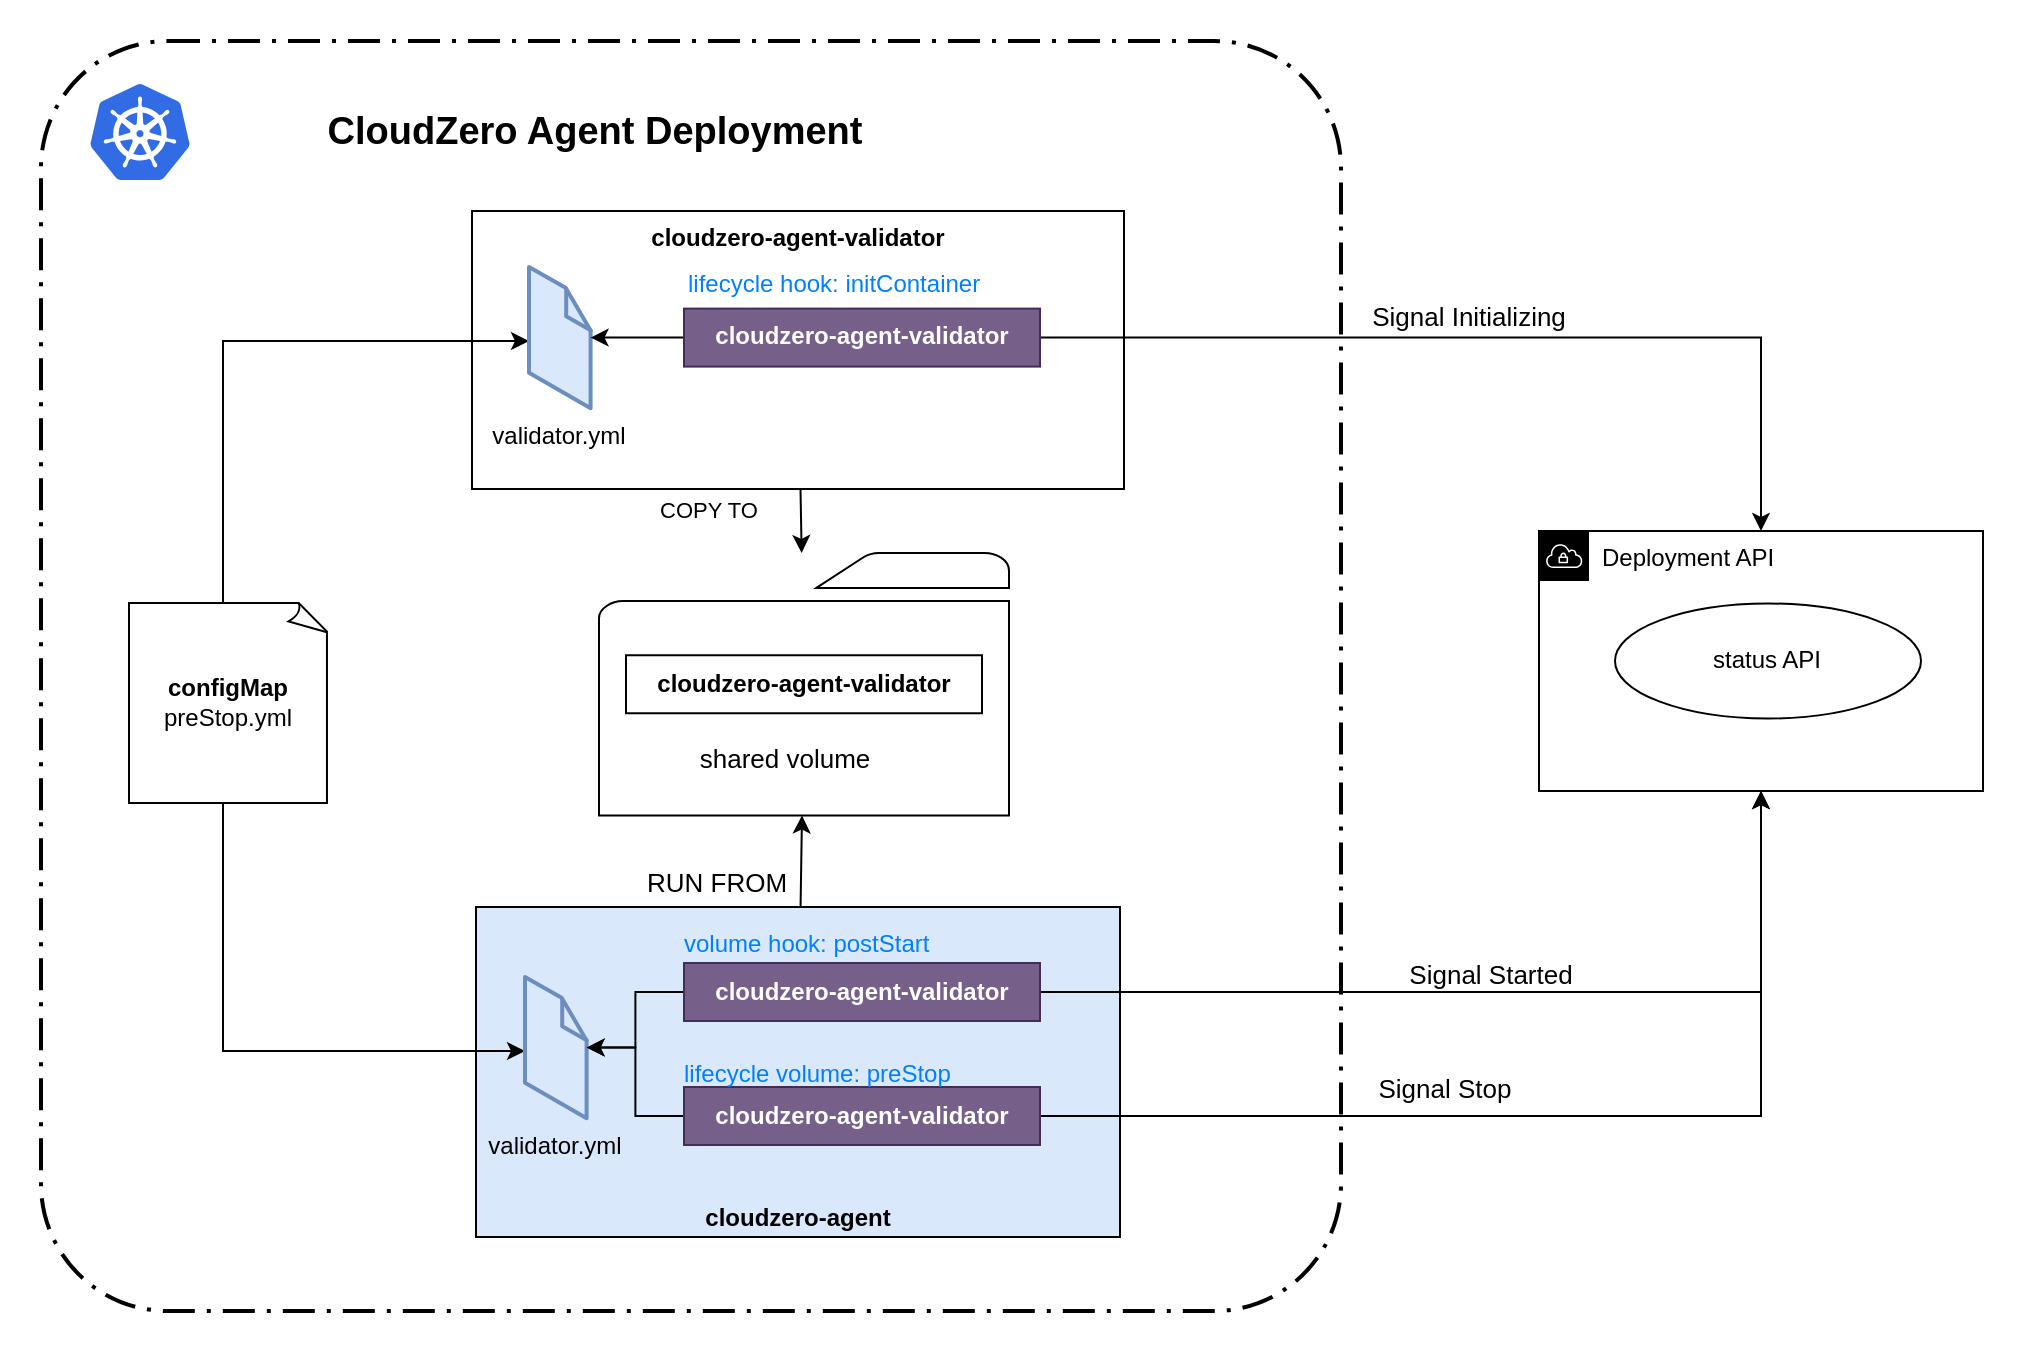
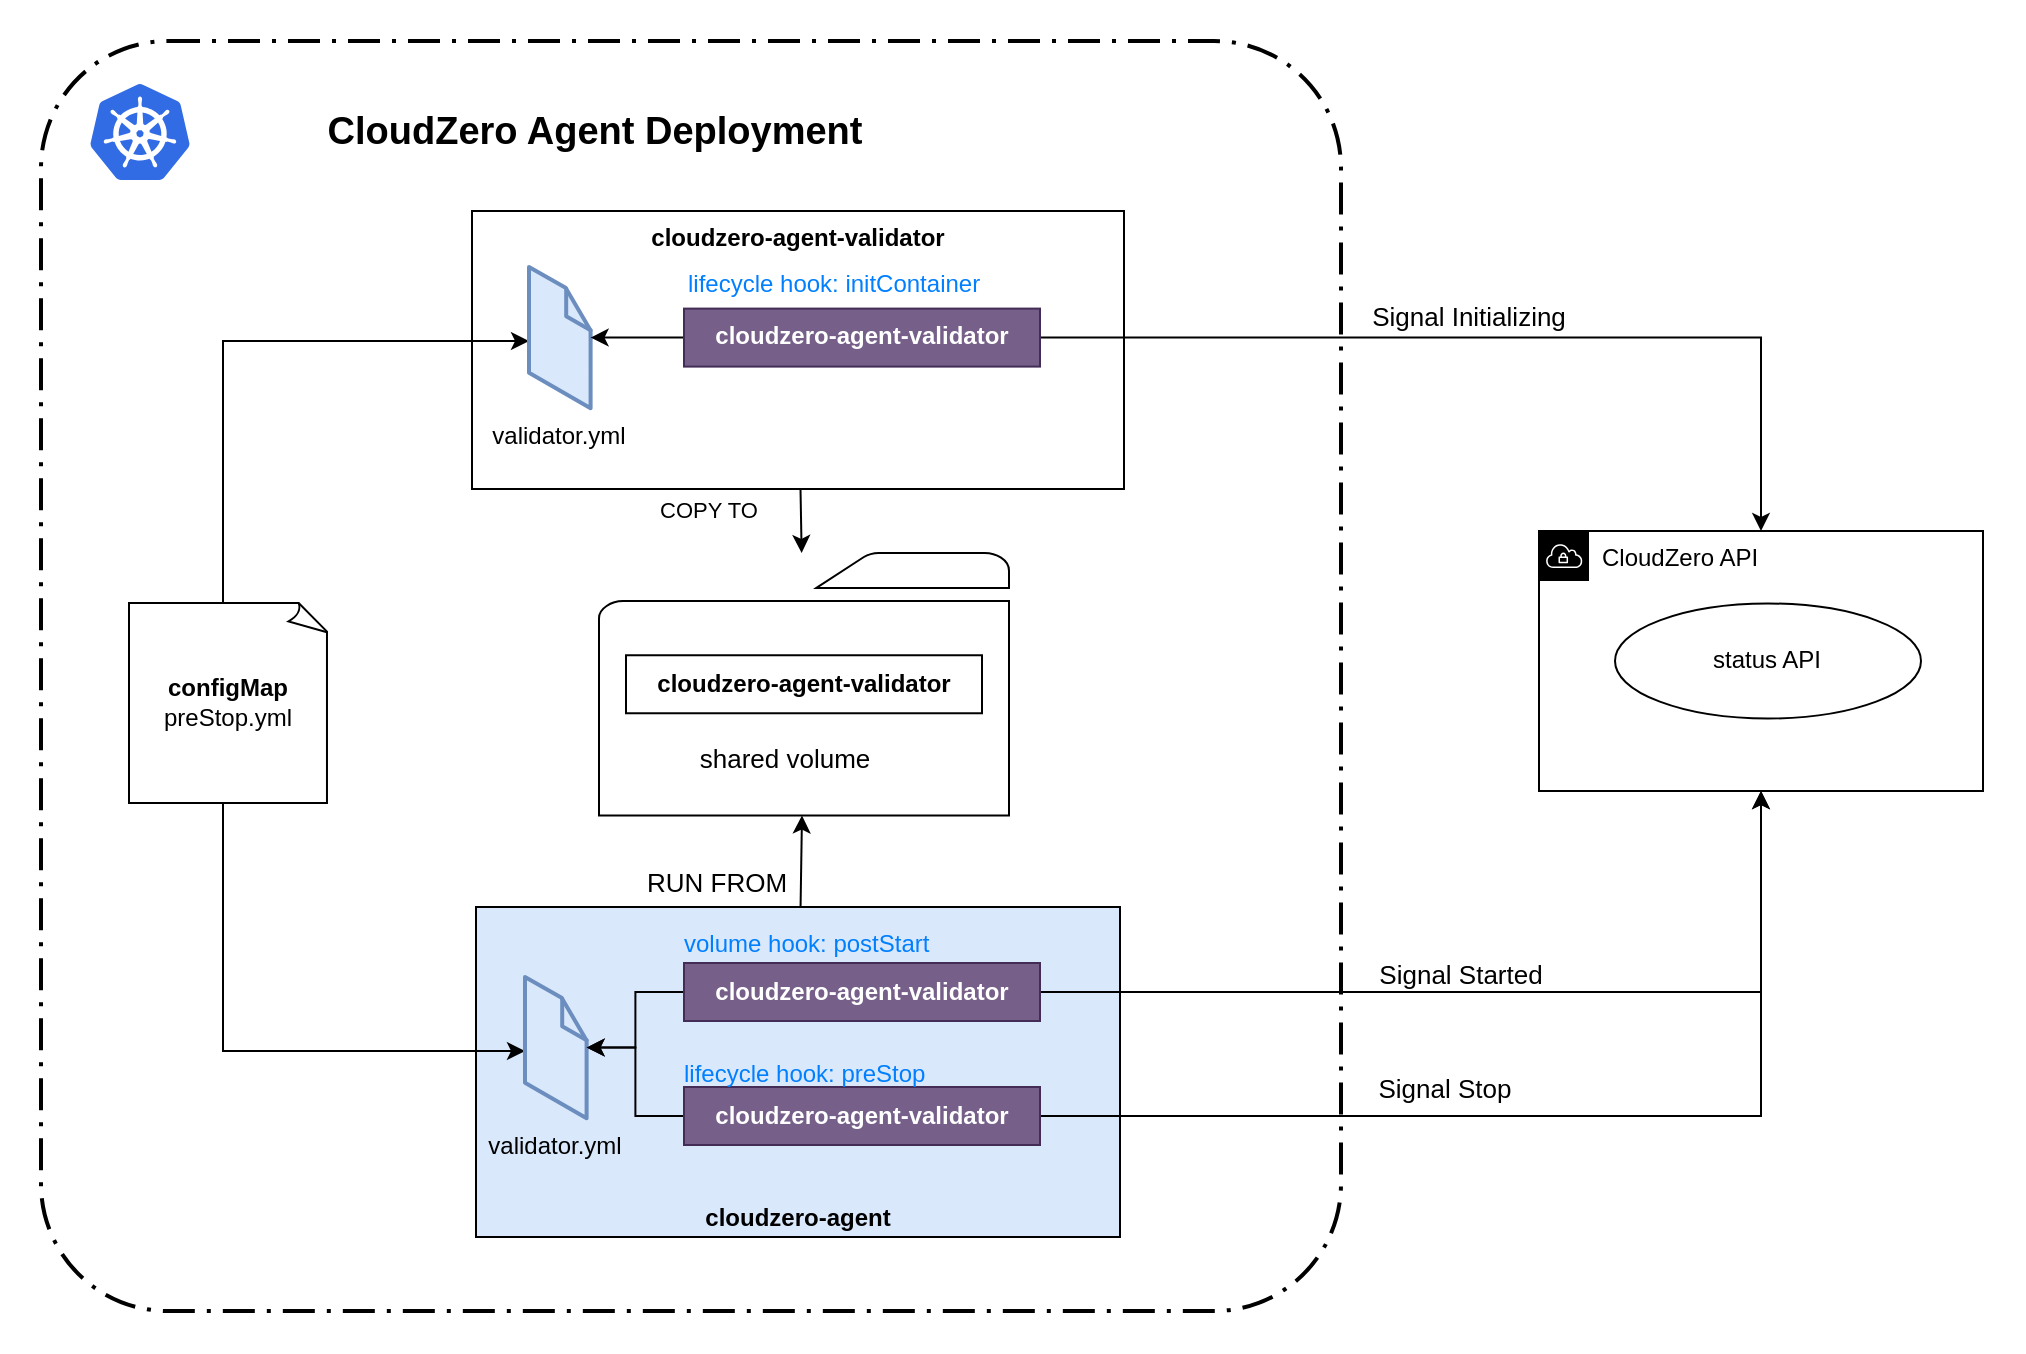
node "Deployment API": label "Deployment API" -> "CloudZero API"
node "Signal Started": moved (1491, 975) -> (1461, 975)
node "lifecycle volume: preStop": label "lifecycle volume: preStop" -> "lifecycle hook: preStop"
